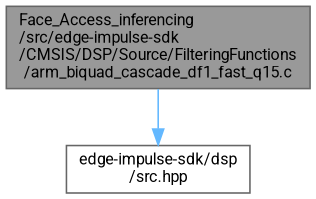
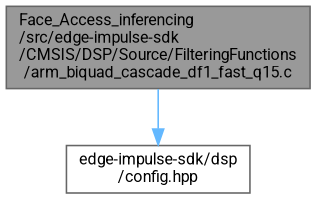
node "edge-impulse-sdk/dsp /src.hpp": label "edge-impulse-sdk/dsp /src.hpp" -> "edge-impulse-sdk/dsp /config.hpp"
